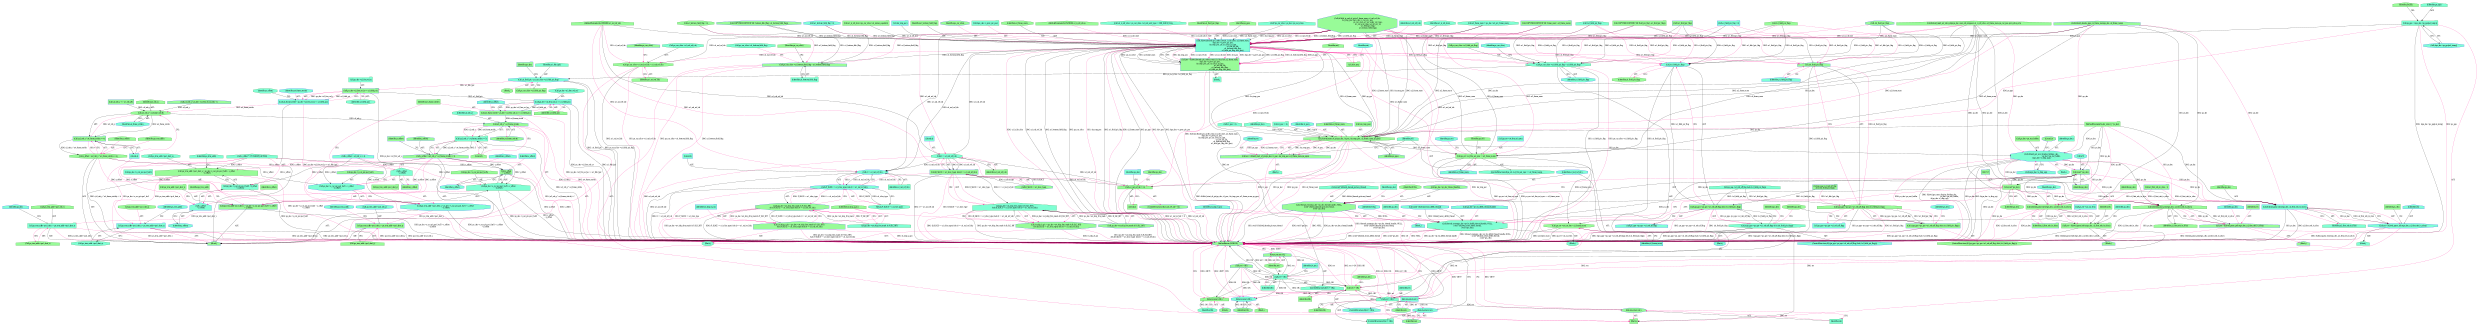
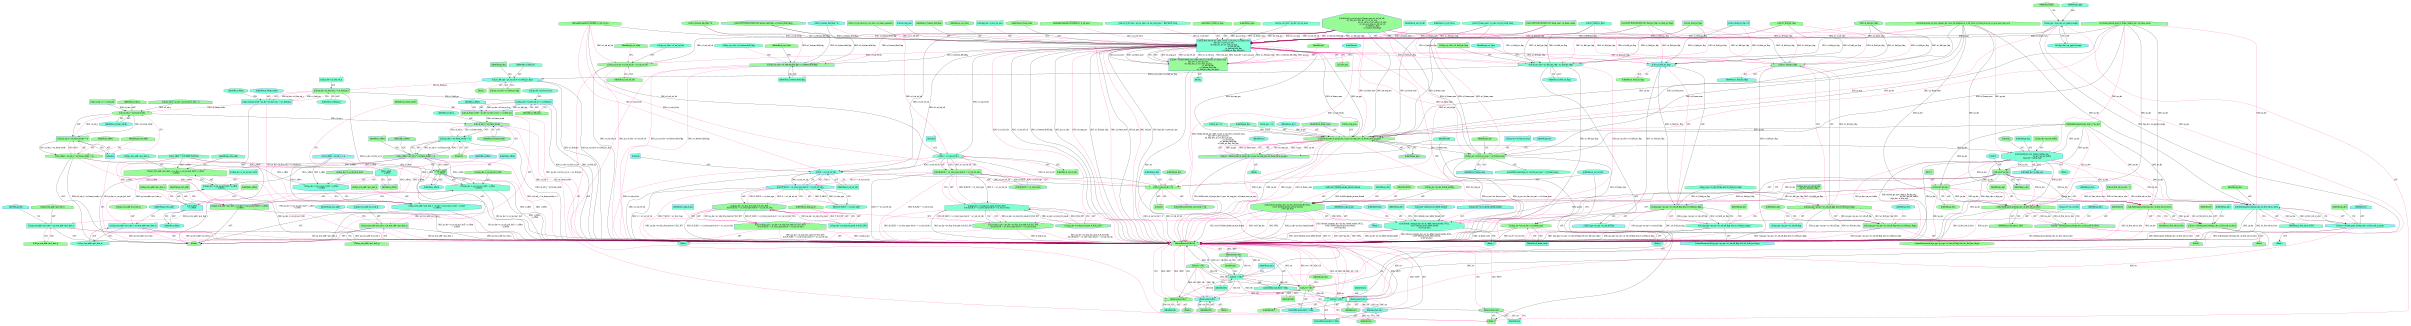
edge "(Call,x_offset *= YUV420SP_FACTOR)" -> "(Call,ps_dec->s_cur_pic.pu1_buf2 + x_offset + y_offset)": removed, label "DDG: x_offset"
edge "(Call,(B_SLICE == u1_slice_type) && (0 == u1_nal_ref_idc))" -> "(Call,(P_SLICE == u1_slice_type) && (0 == u1_nal_ref_idc))": label "DDG: u1_nal_ref_idc" -> "DDG: 0 == u1_nal_ref_idc"
node "(Call,ps_dec->u4_skip_frm_mask & P_SLC_BIT)": shape house -> folder
